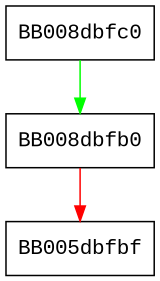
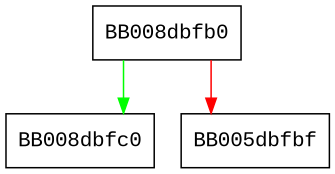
edge "BB008dbfc0" -> "BB008dbfb0": reversed
